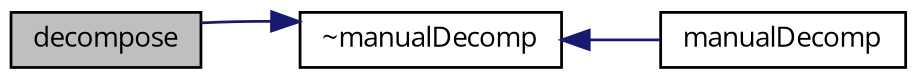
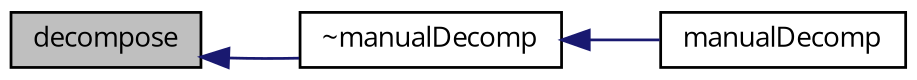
edge "decompose" -> "~manualDecomp": reversed
